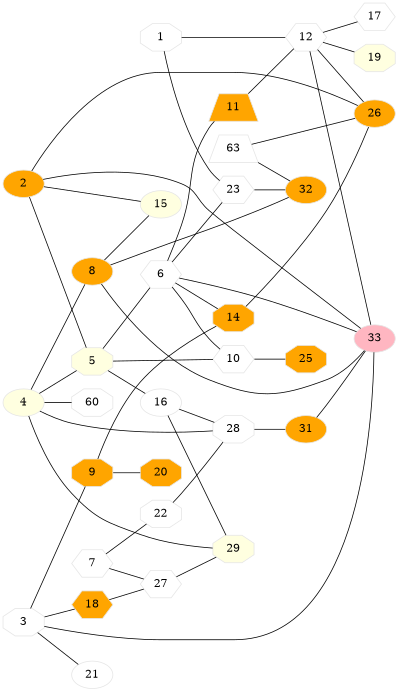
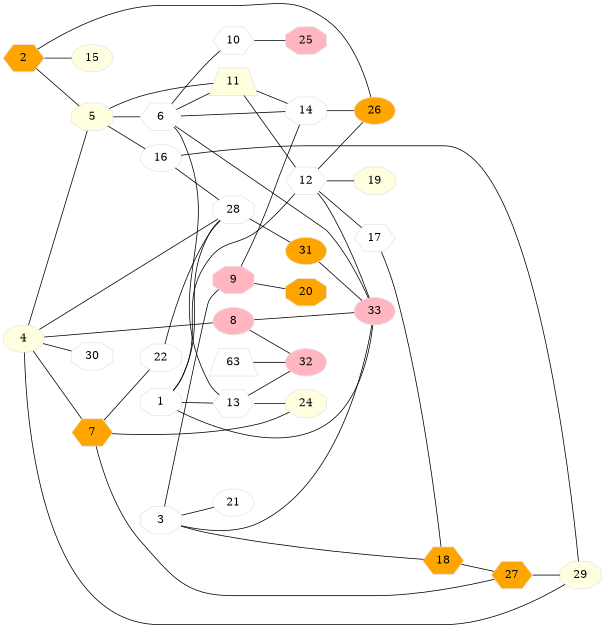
edge "11" -- "14": added
node "11": fillcolor orange -> lightyellow
edge "26" -- "63": removed
node "2": shape ellipse -> hexagon
node "23": label "23" -> "13"
node "32": fillcolor orange -> lightpink
edge "2" -- "33": now "1" -- "33"
edge "15" -- "8": removed
edge "28" -- "1": added
node "8": fillcolor orange -> lightpink
node "14": fillcolor orange -> white
node "25": fillcolor orange -> lightpink
edge "10" -- "5": now "11" -- "5"
edge "4" -- "7": added
edge "17" -- "18": added
node "60": label "60" -> "30"
node "24": added
node "9": fillcolor orange -> lightpink
node "7": fillcolor white -> orange
node "27": fillcolor white -> orange
